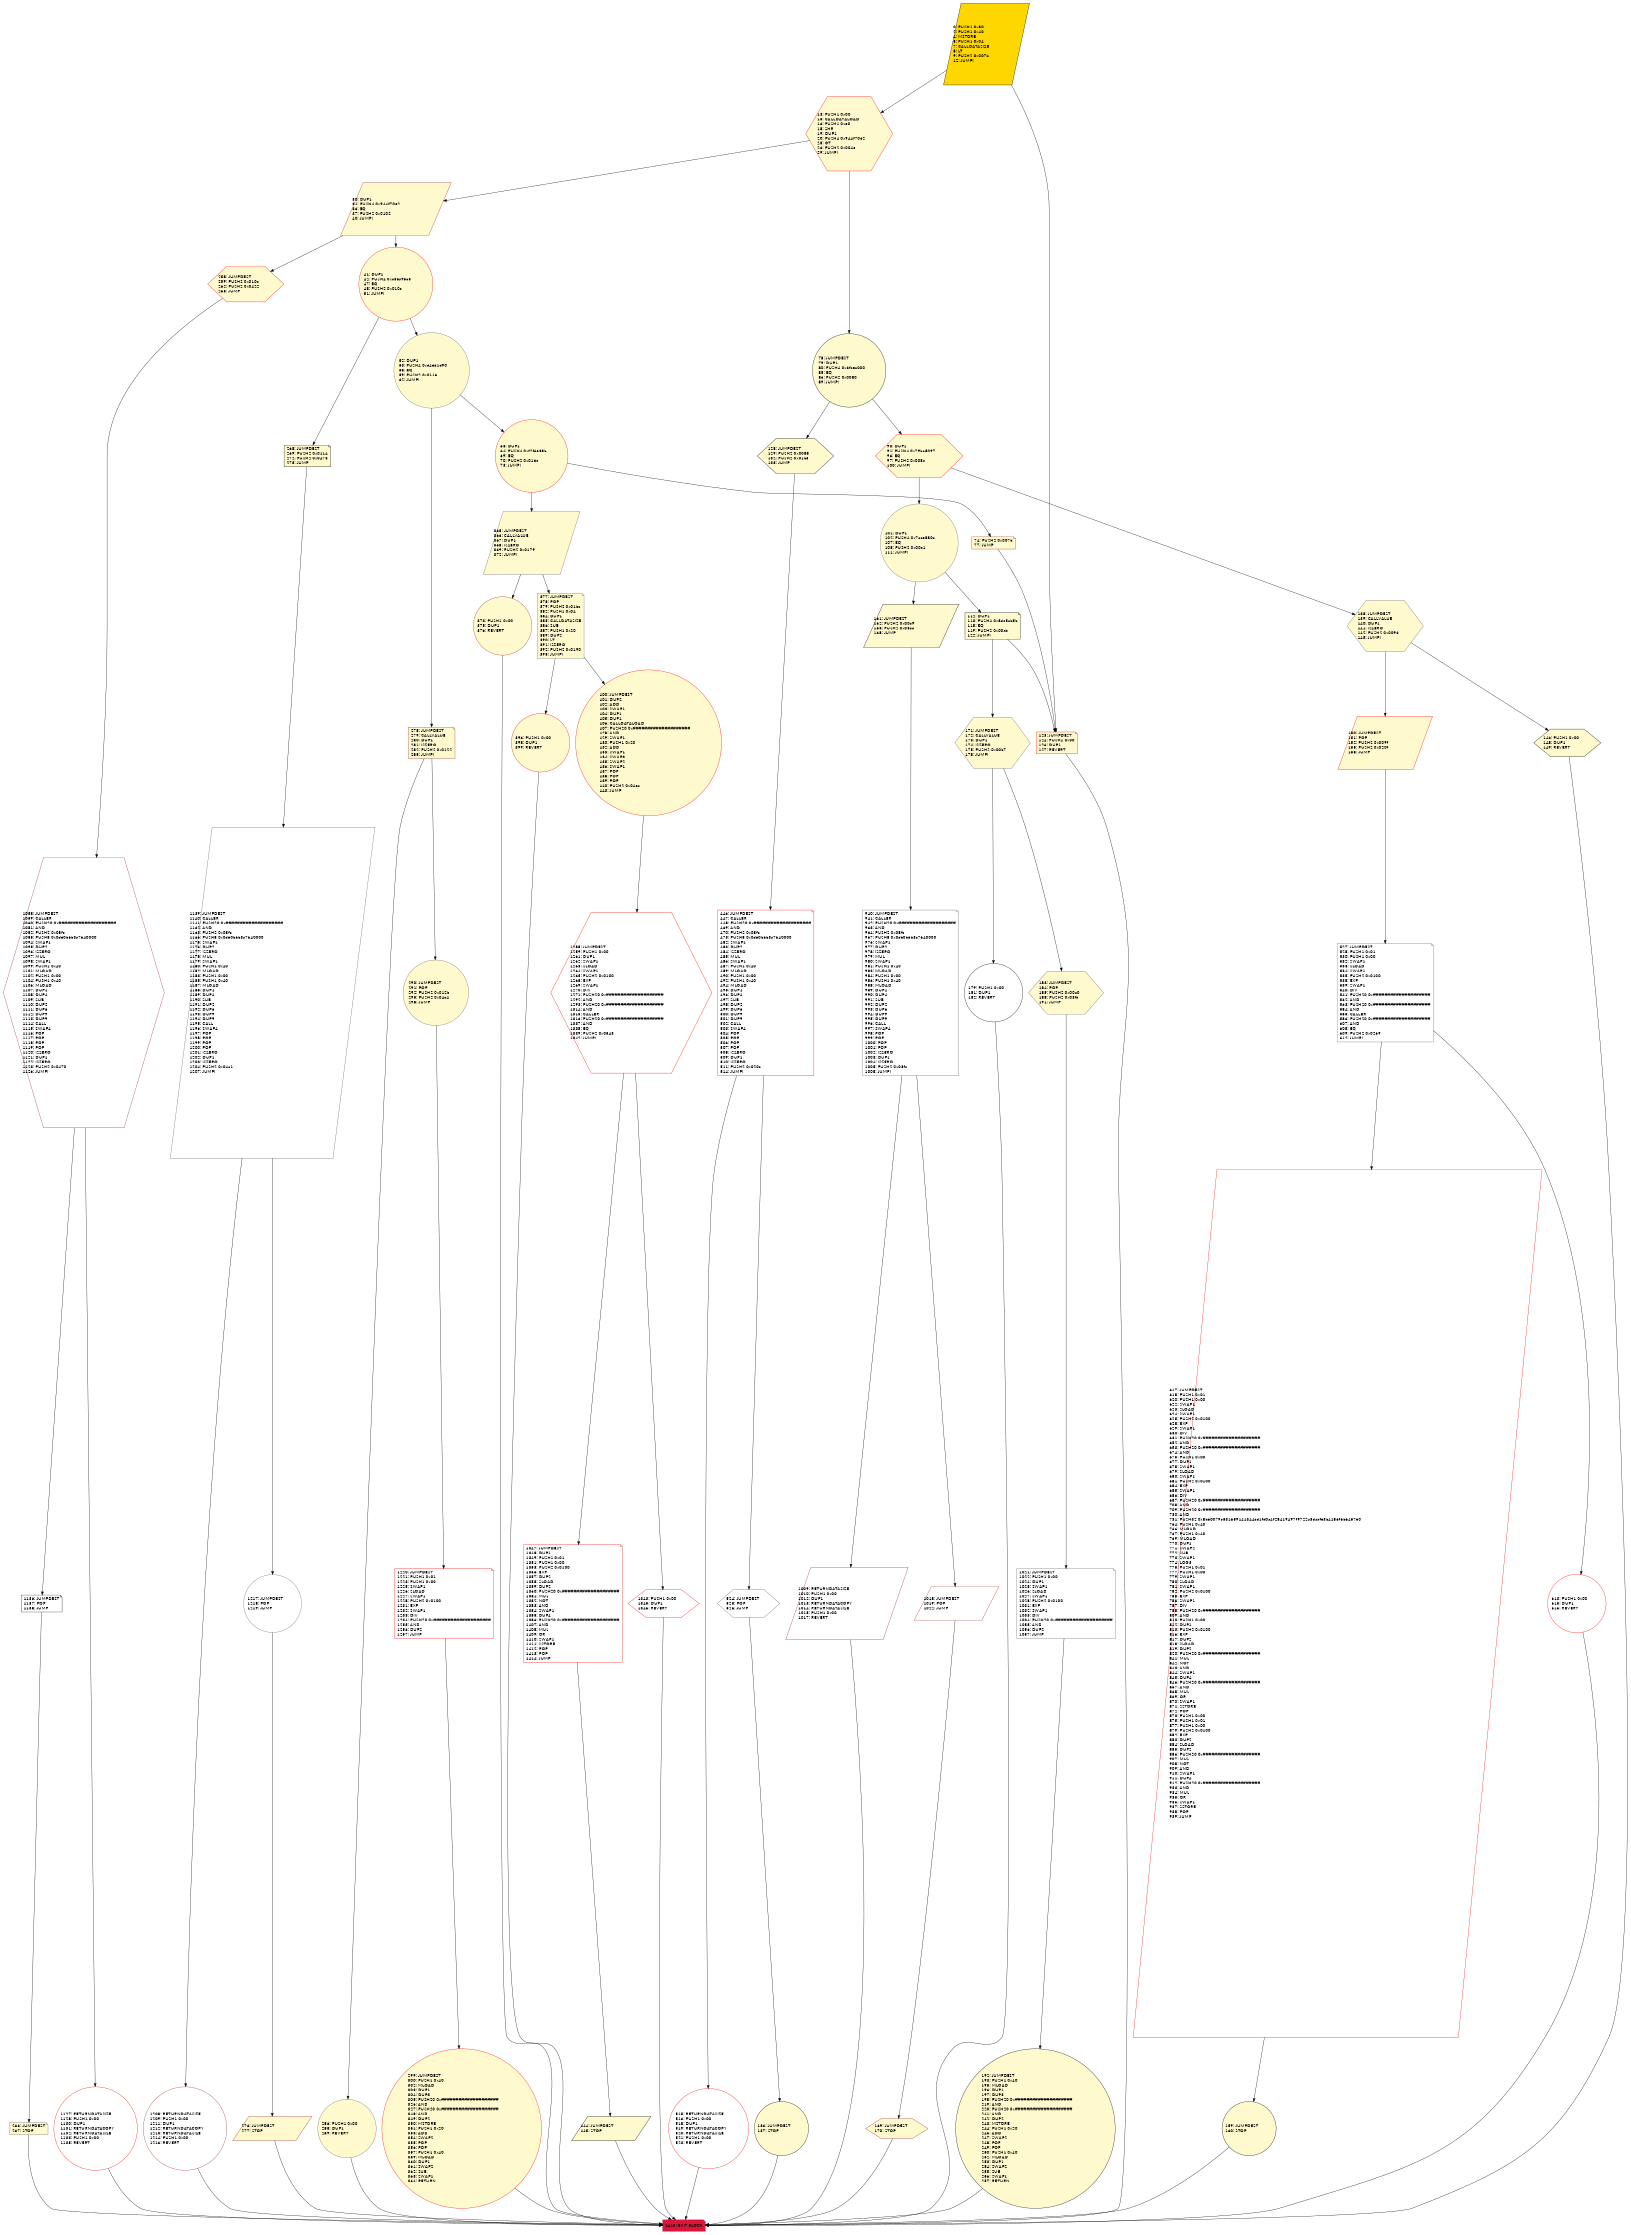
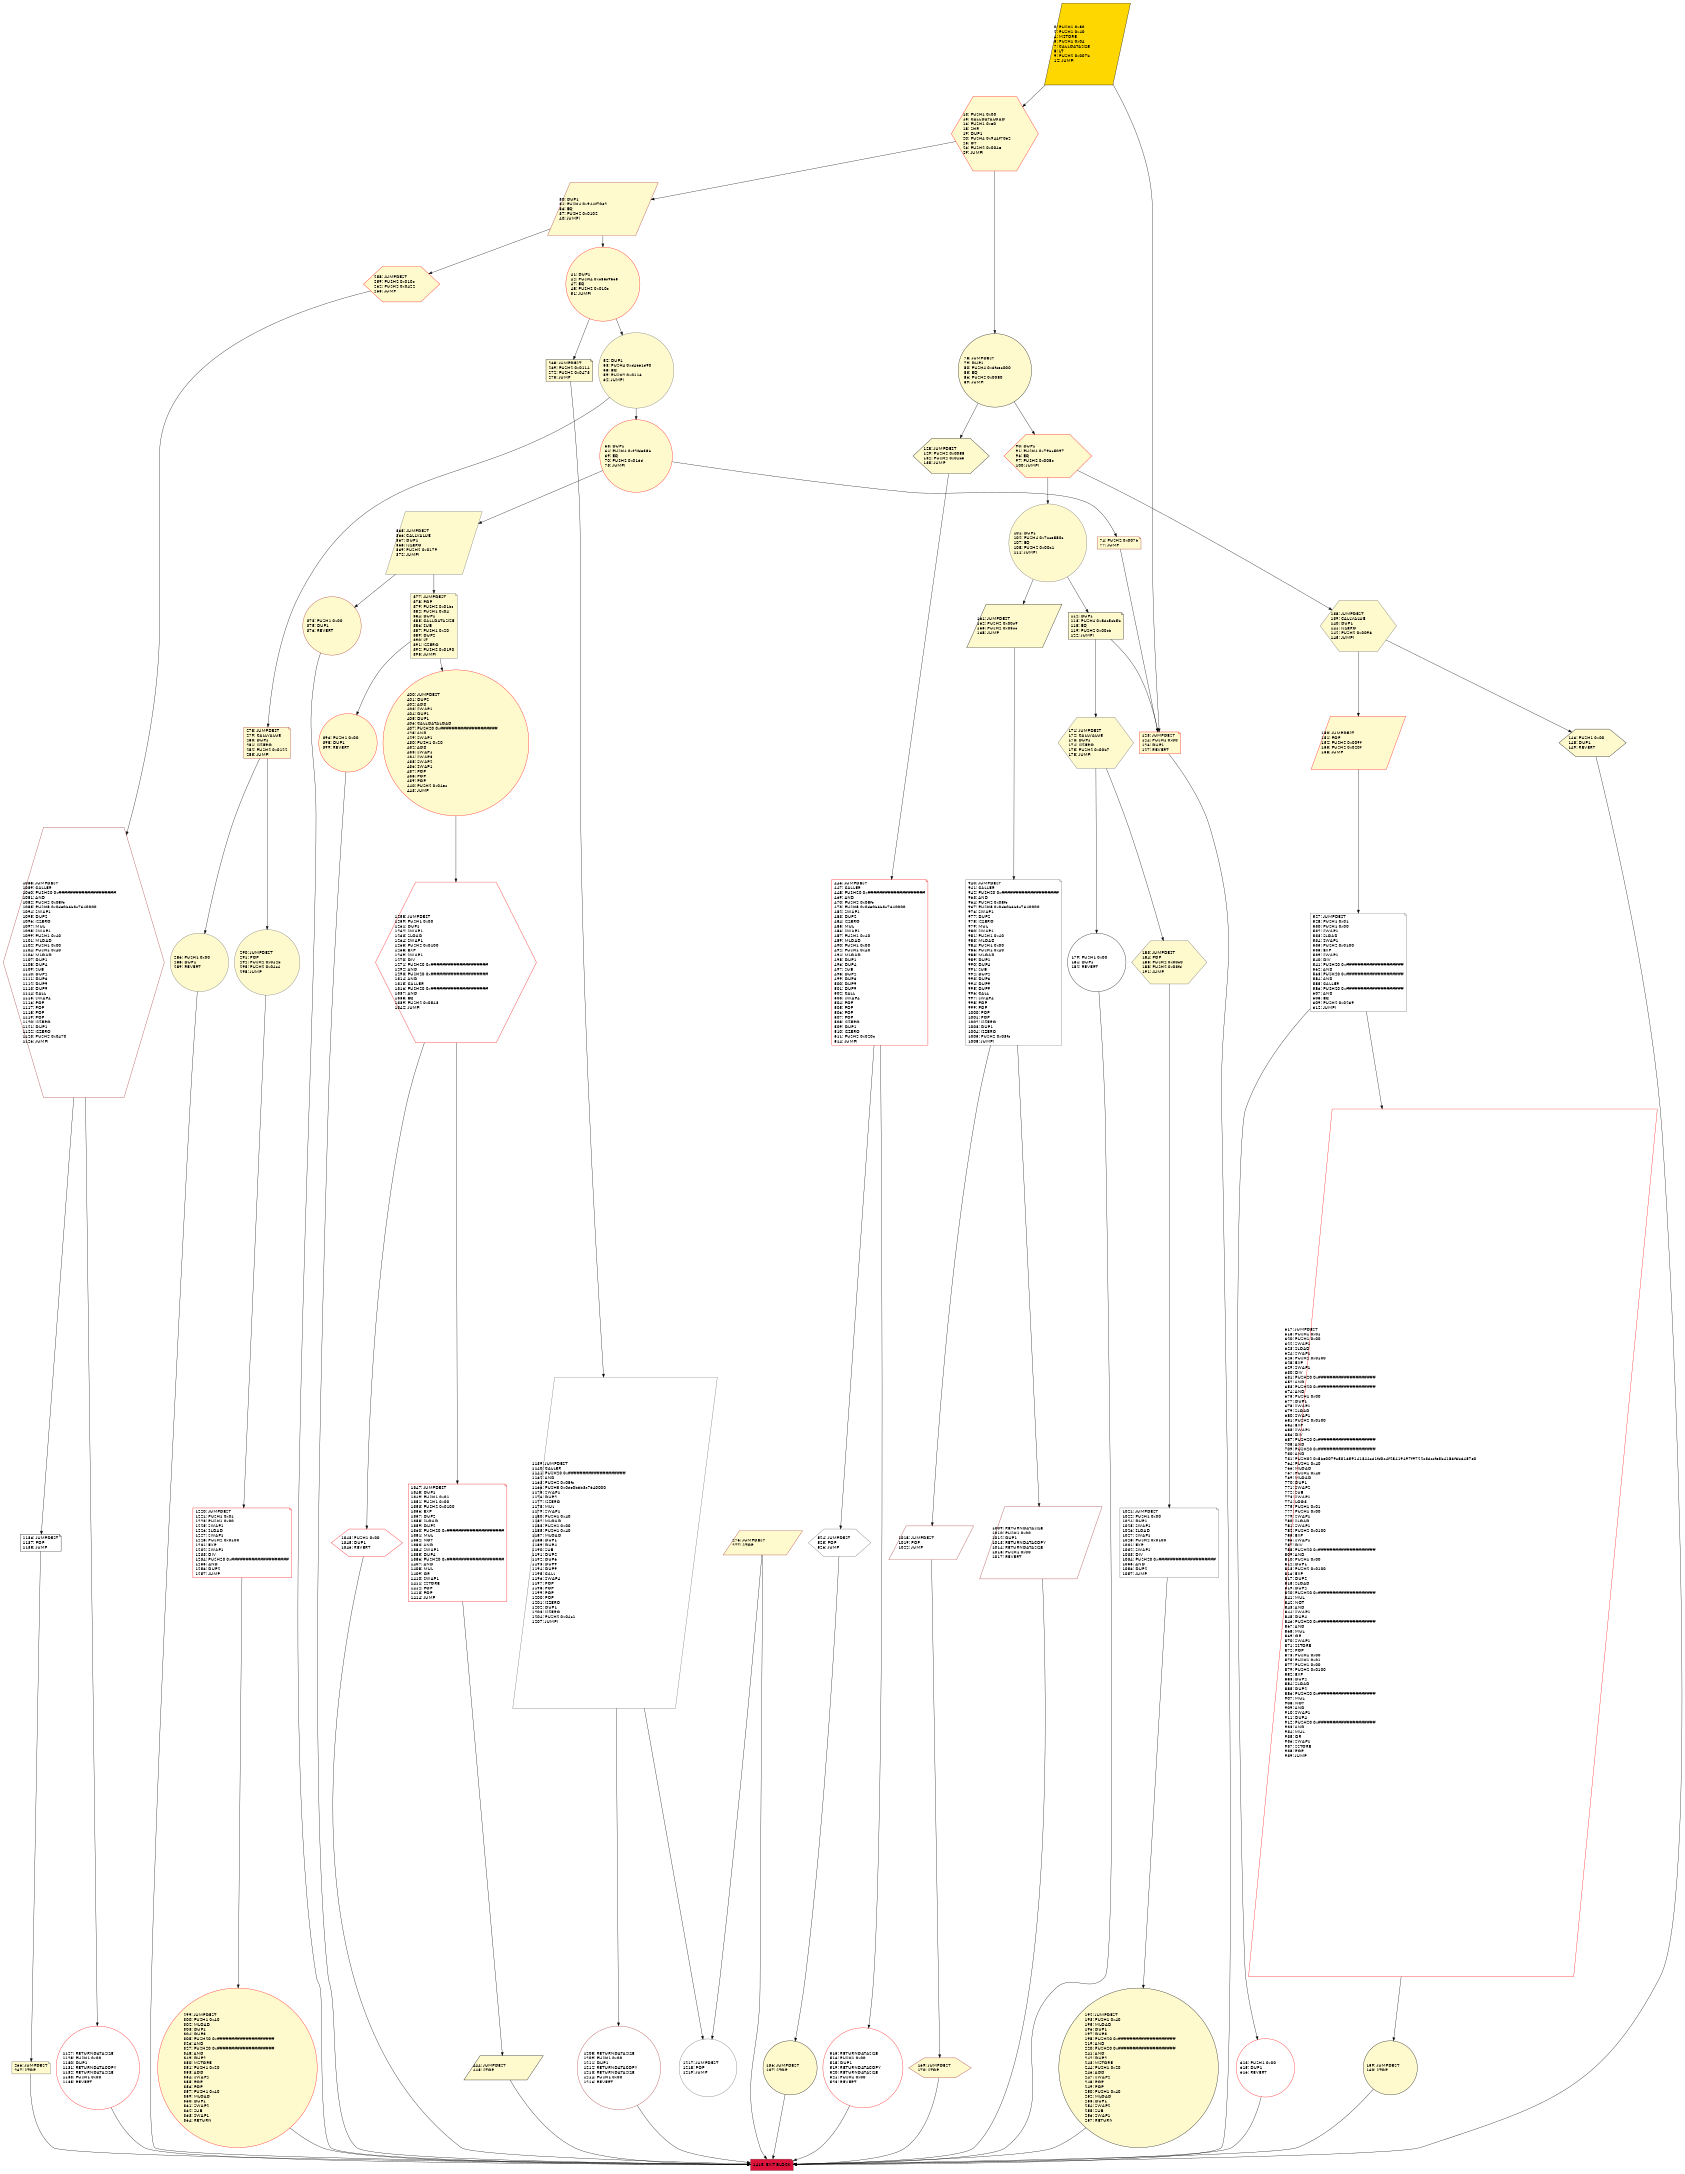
edge "1217: JUMPDEST 1218: POP 1219: JUMP" -> "276: JUMPDEST 277: STOP": reversed
